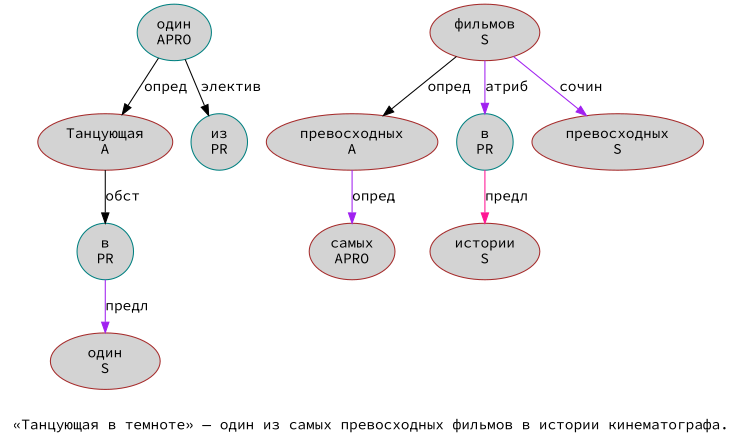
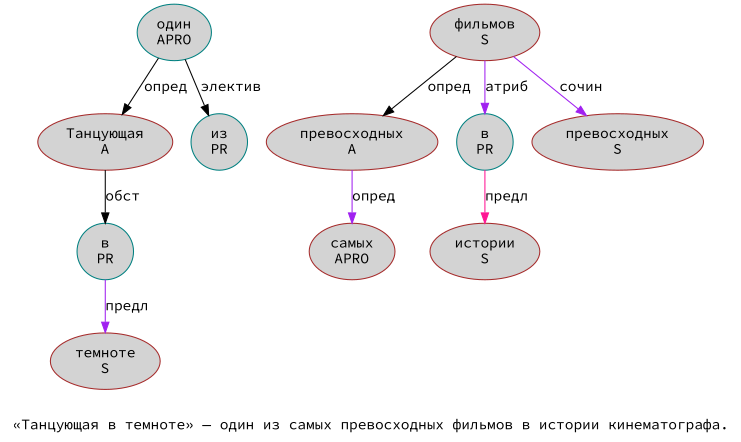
node "один S": label "один S" -> "темноте S"
